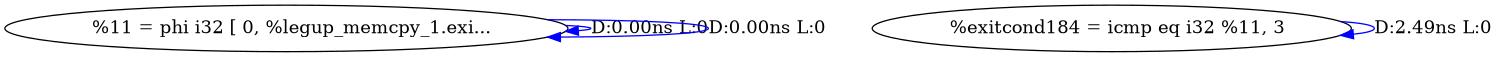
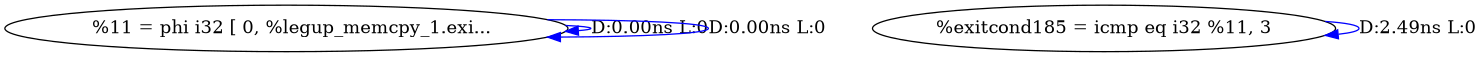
node "%exitcond184 = icmp eq i32 %11, 3": label "%exitcond184 = icmp eq i32 %11, 3" -> "%exitcond185 = icmp eq i32 %11, 3"
